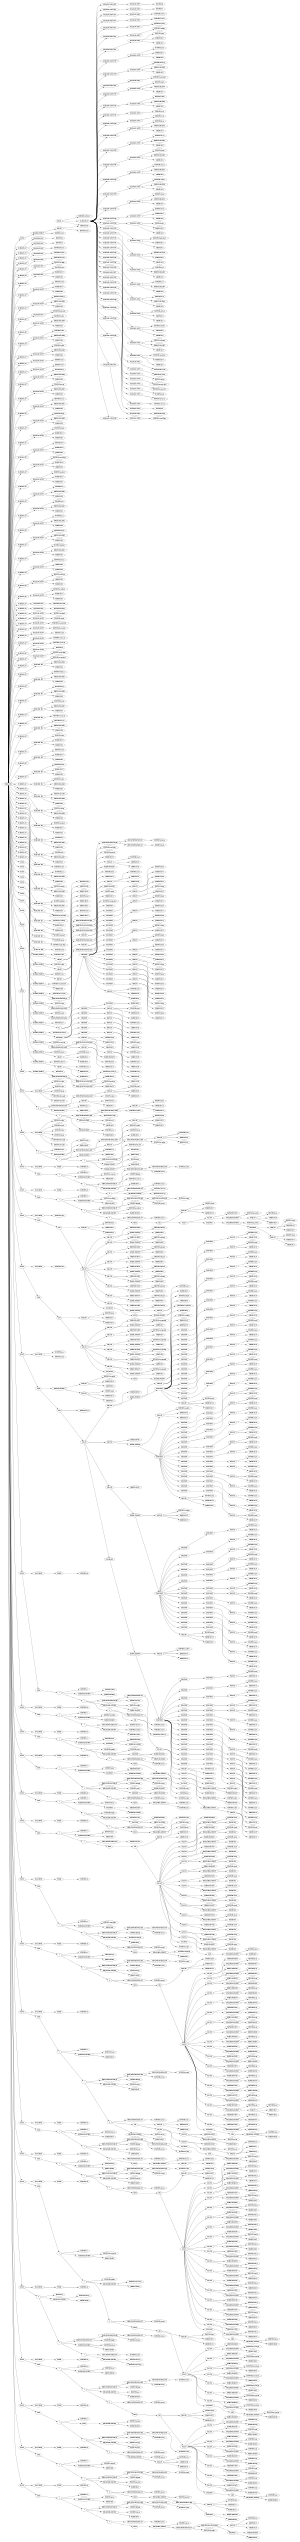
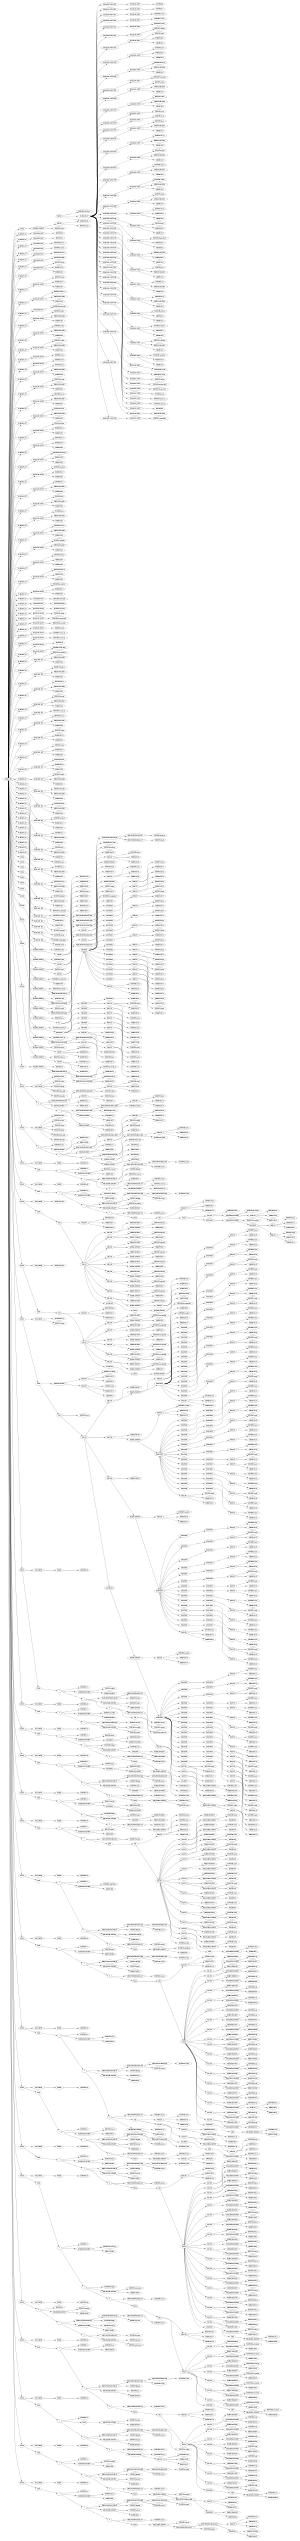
node "NUMBERS DEC:8": added
node "NUMBERS BIN:1111": removed
node "NUMBERS DEC:7": added
